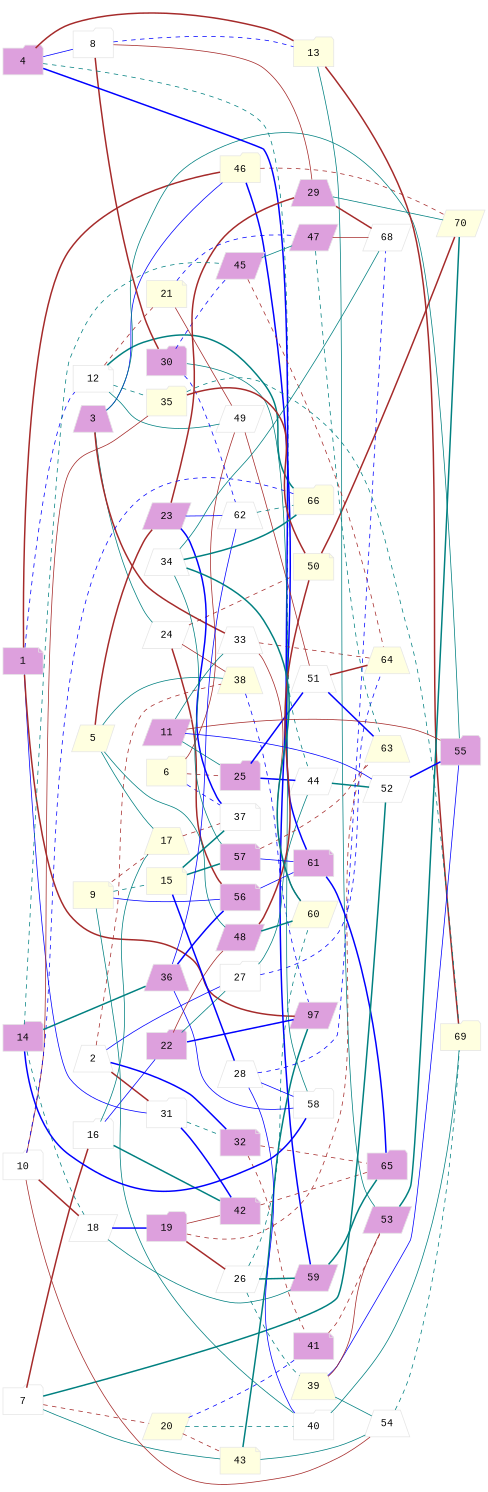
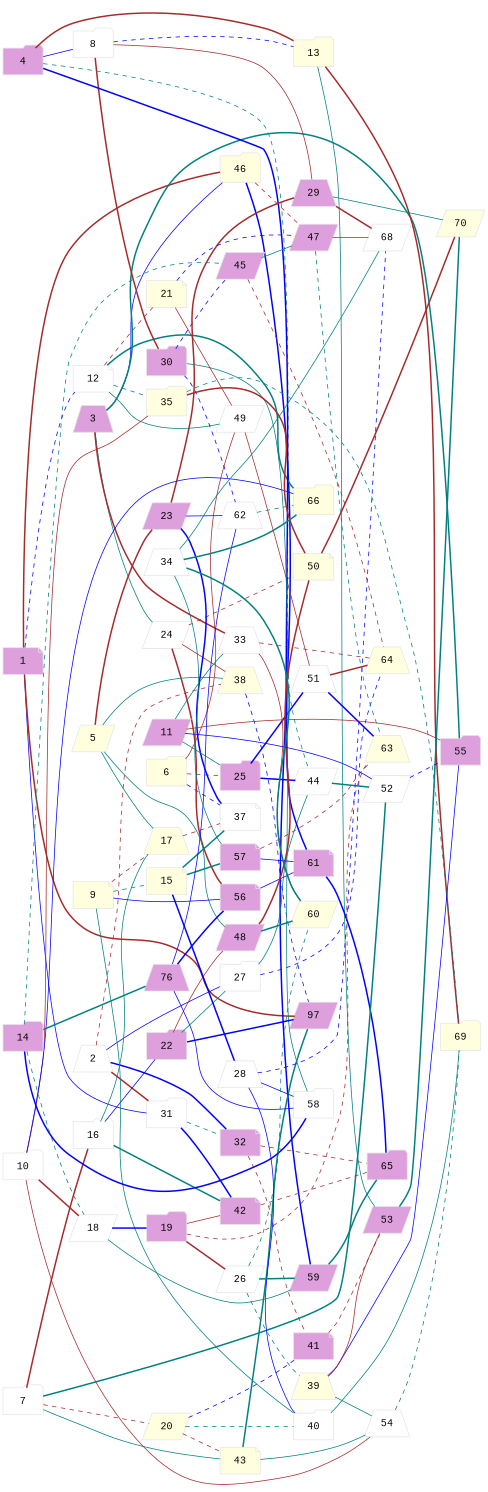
edge "3" -- "55": style solid -> bold
edge "46" -- "70": now "46" -- "47"
edge "66" -- "10": style dashed -> solid
edge "55" -- "52": style bold -> dashed
node "36": label "36" -> "76"
